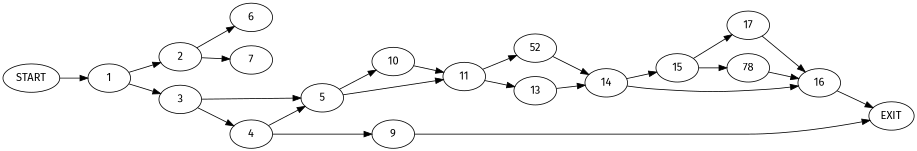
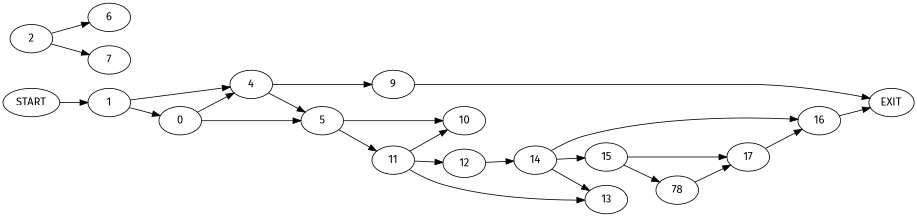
node "52": label "52" -> "12"
edge "10" -> "11": reversed
edge "1" -> "2": now "1" -> "4"
edge "78" -> "16": now "78" -> "17"
edge "13" -> "14": reversed
node "3": label "3" -> "0"
